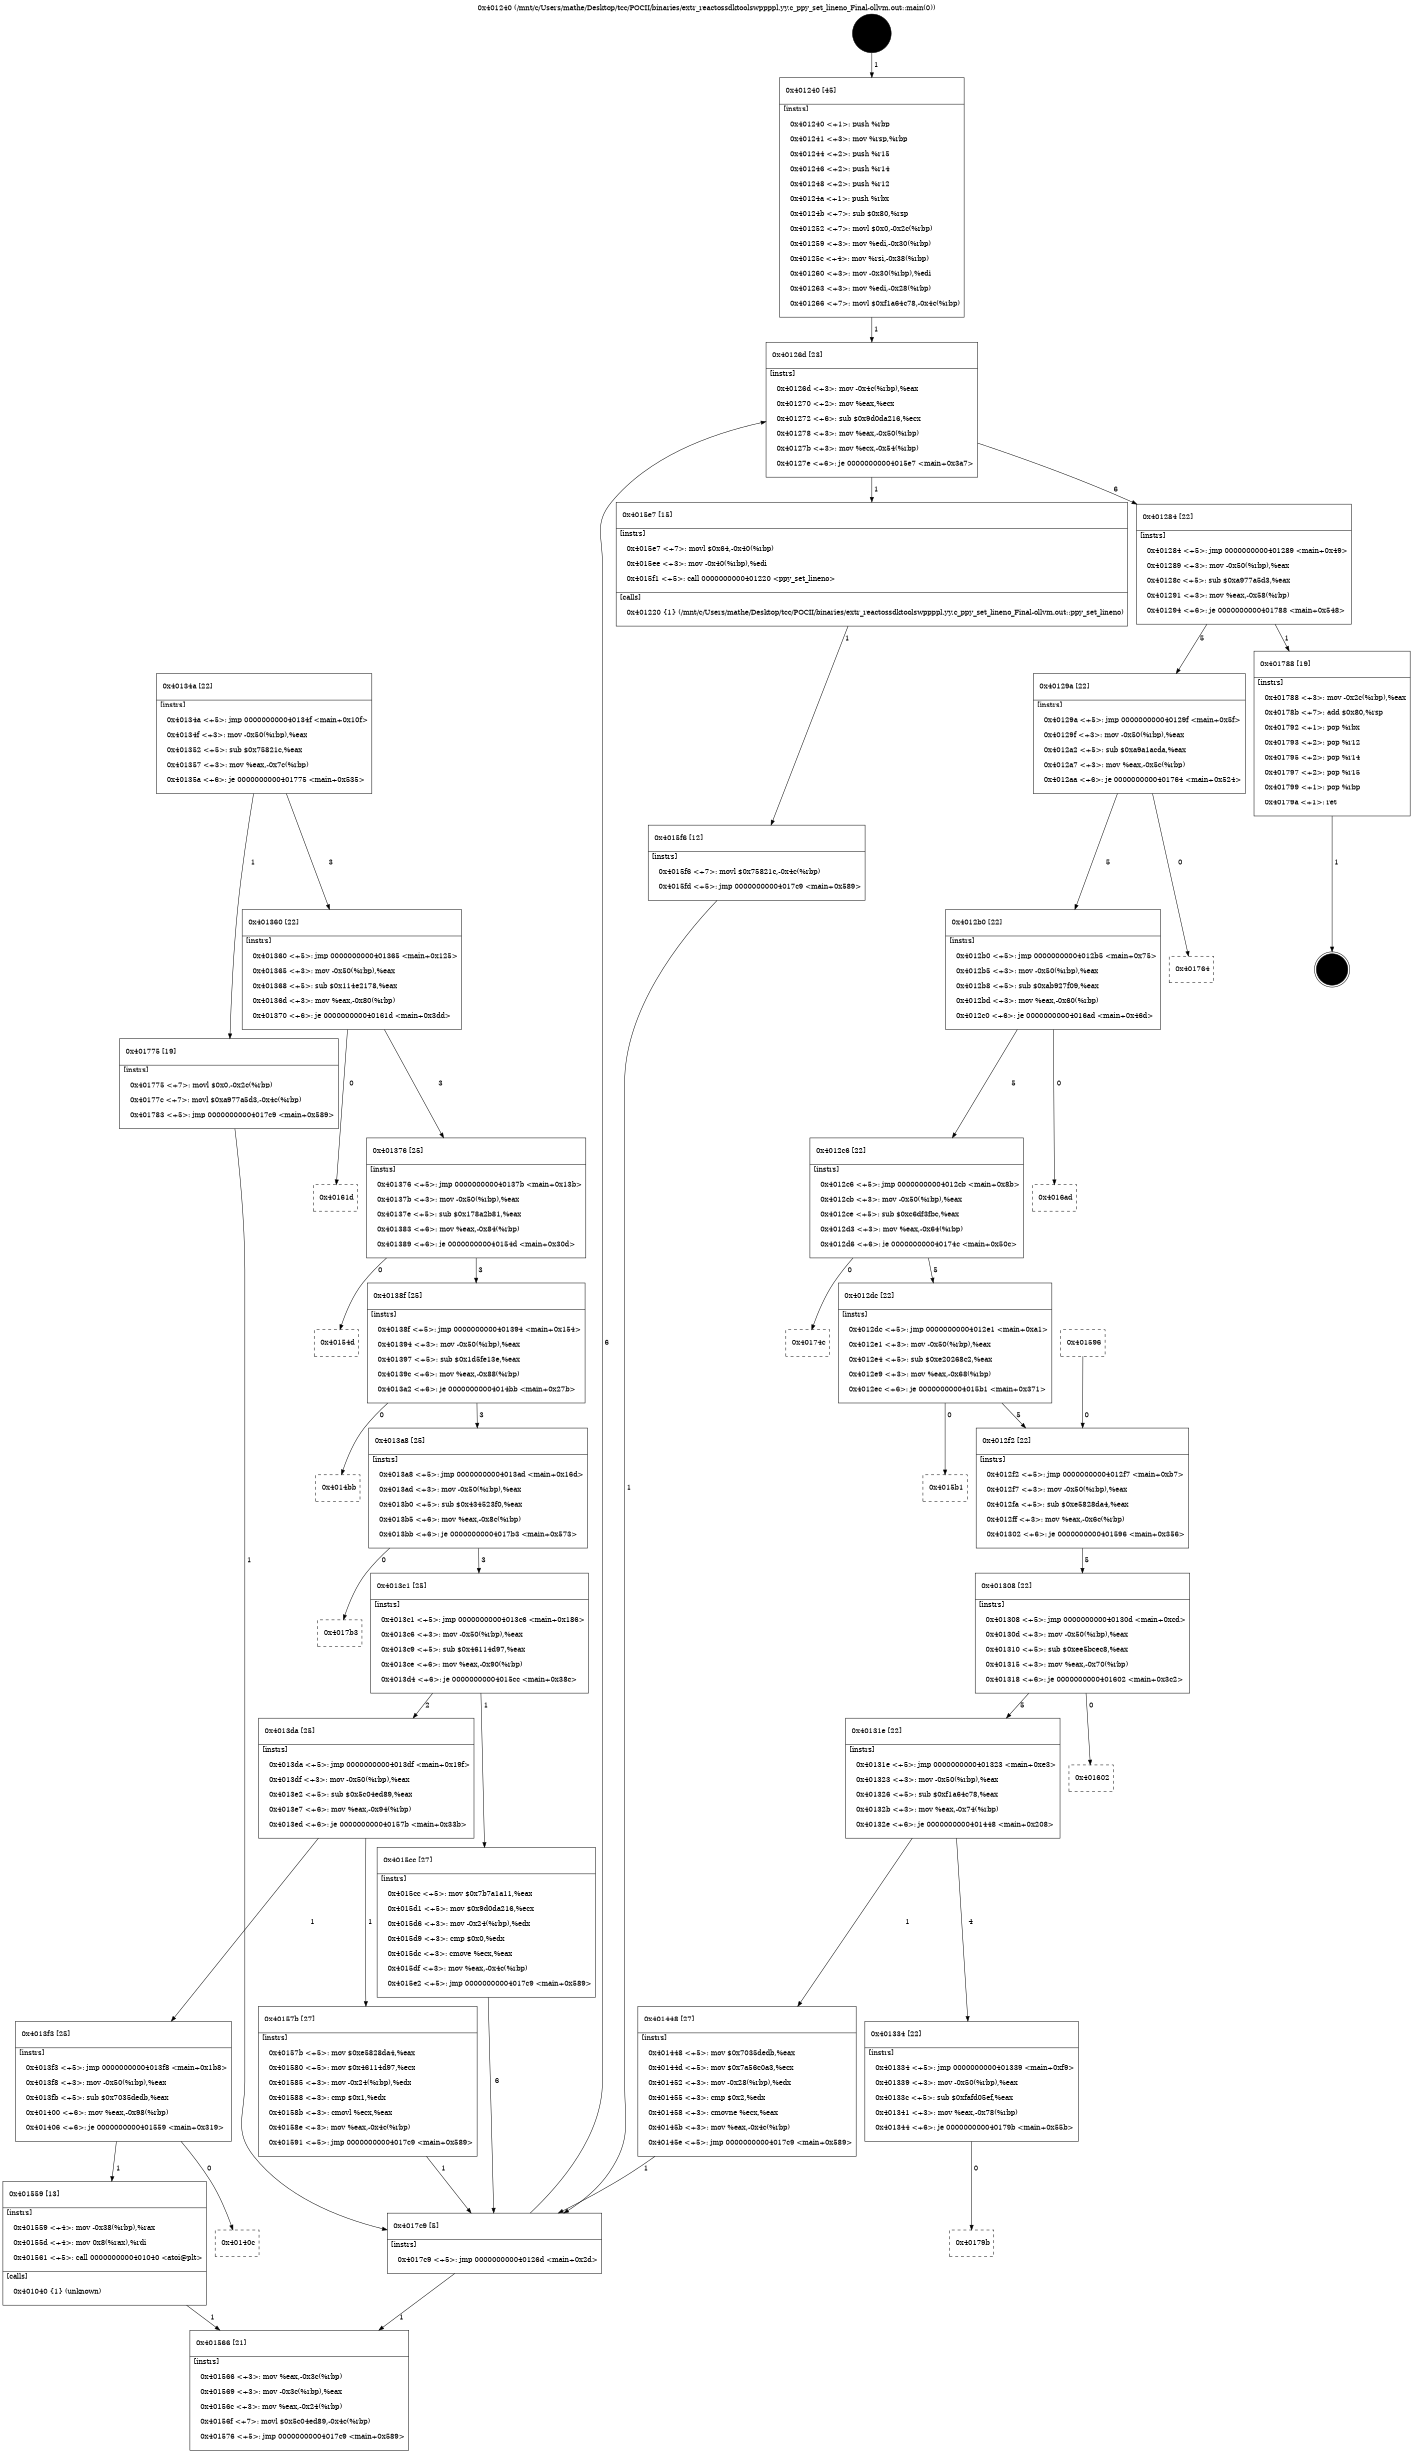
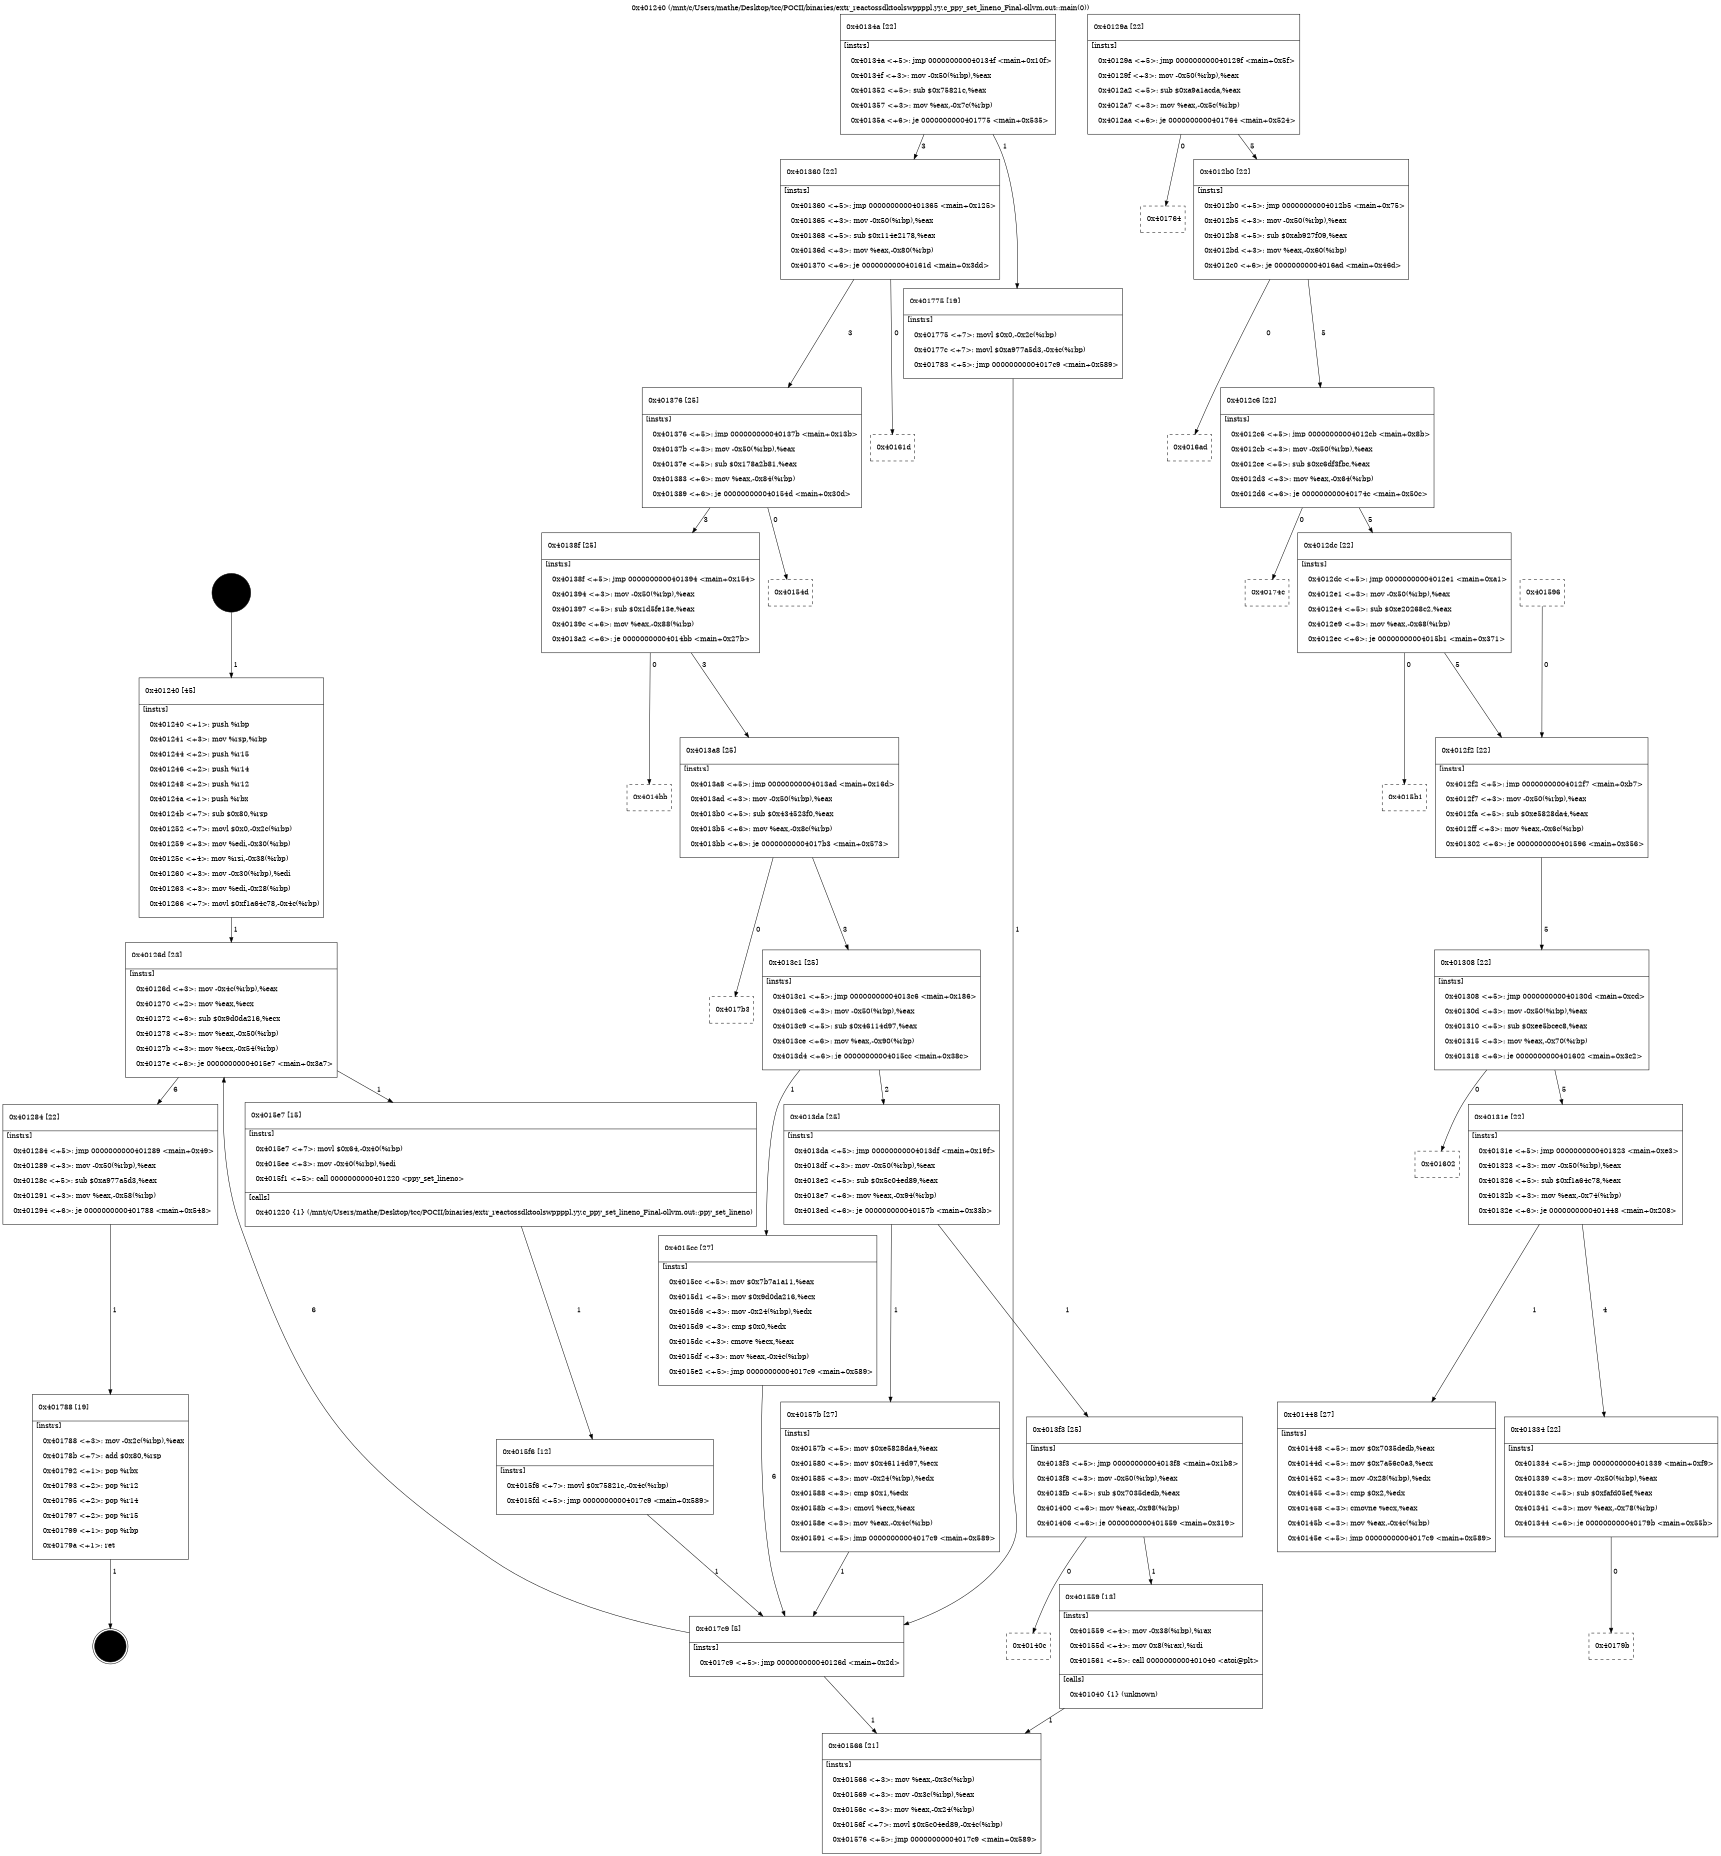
edge "0x401284 [22]" -> "0x40129a [22]": removed, label "5"
edge "0x401448 [27]" -> "0x4017c9 [5]": removed, label "1"
